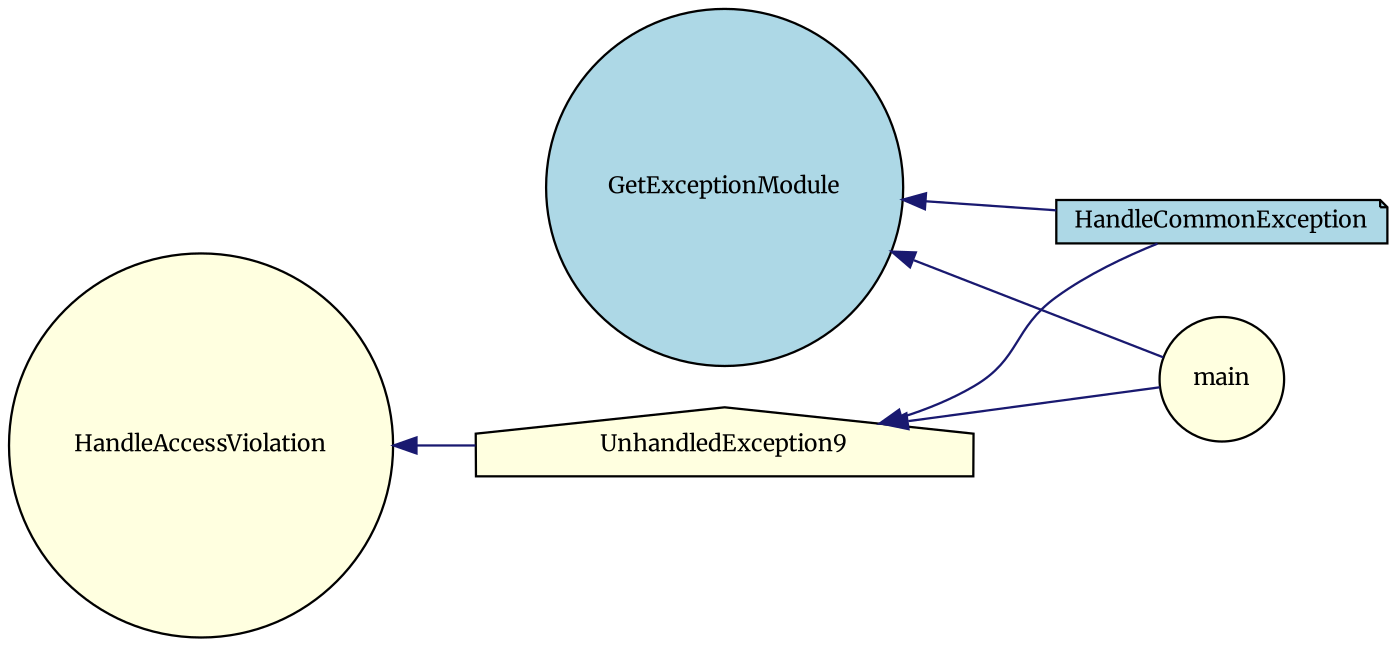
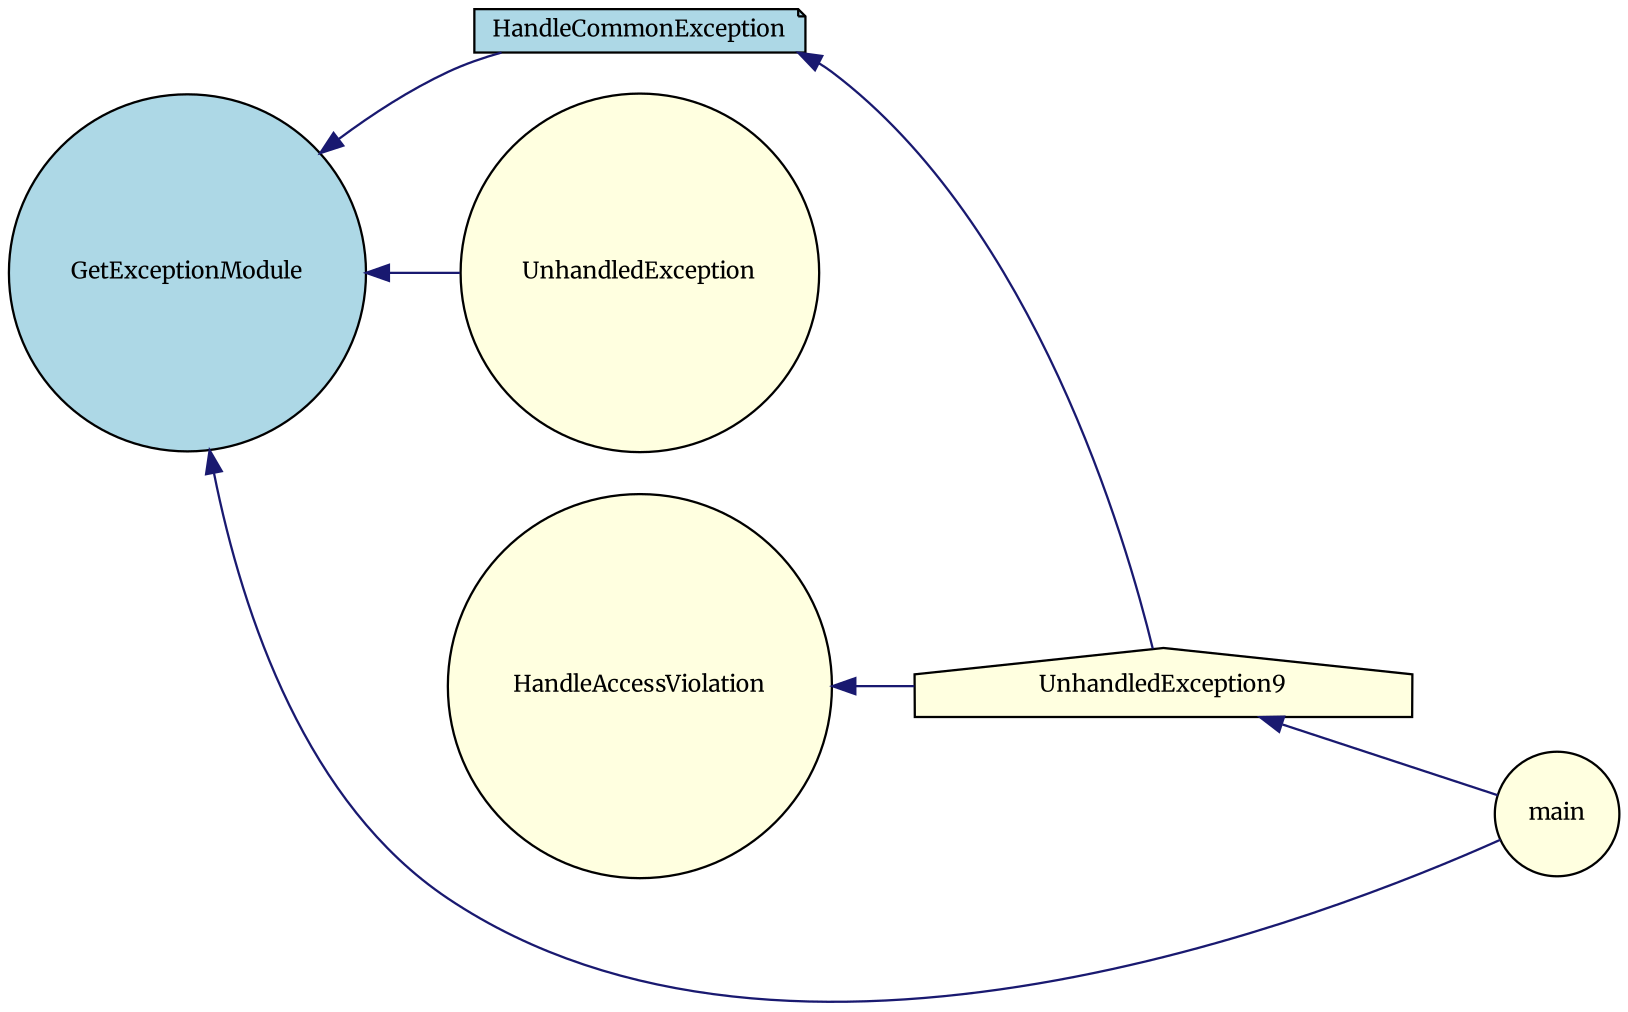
node "UnhandledException": added
edge "HandleCommonException" -> "UnhandledException9": reversed
